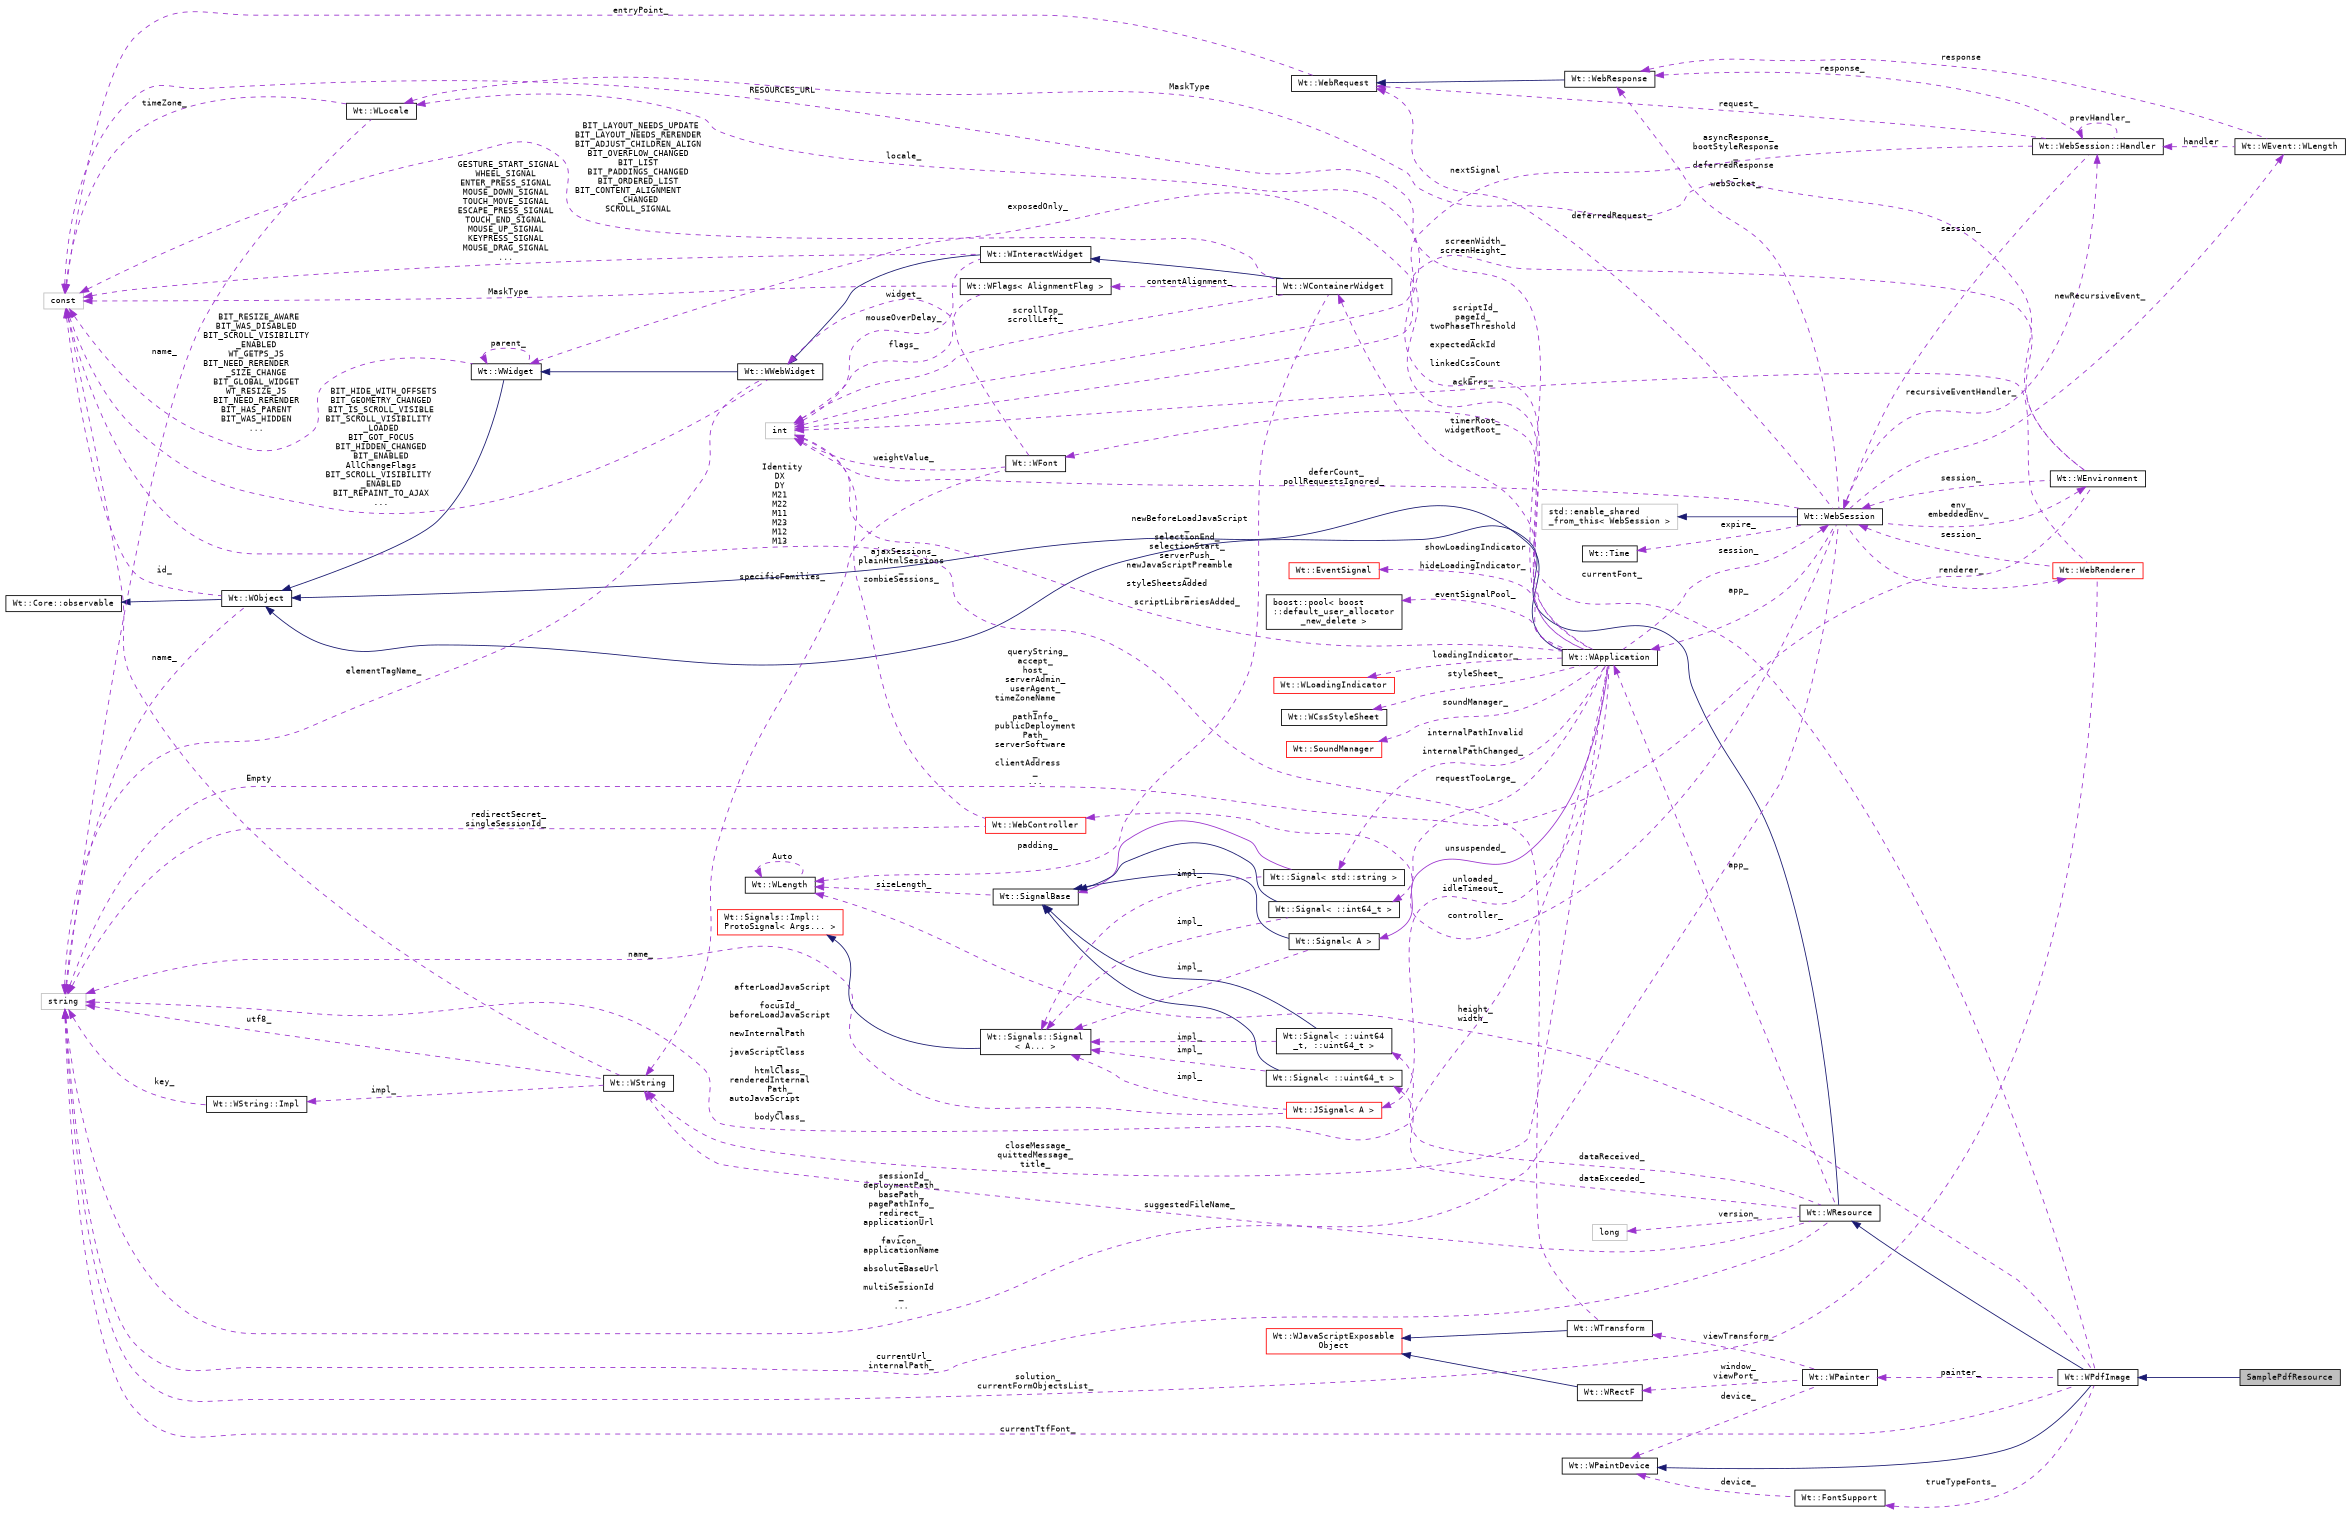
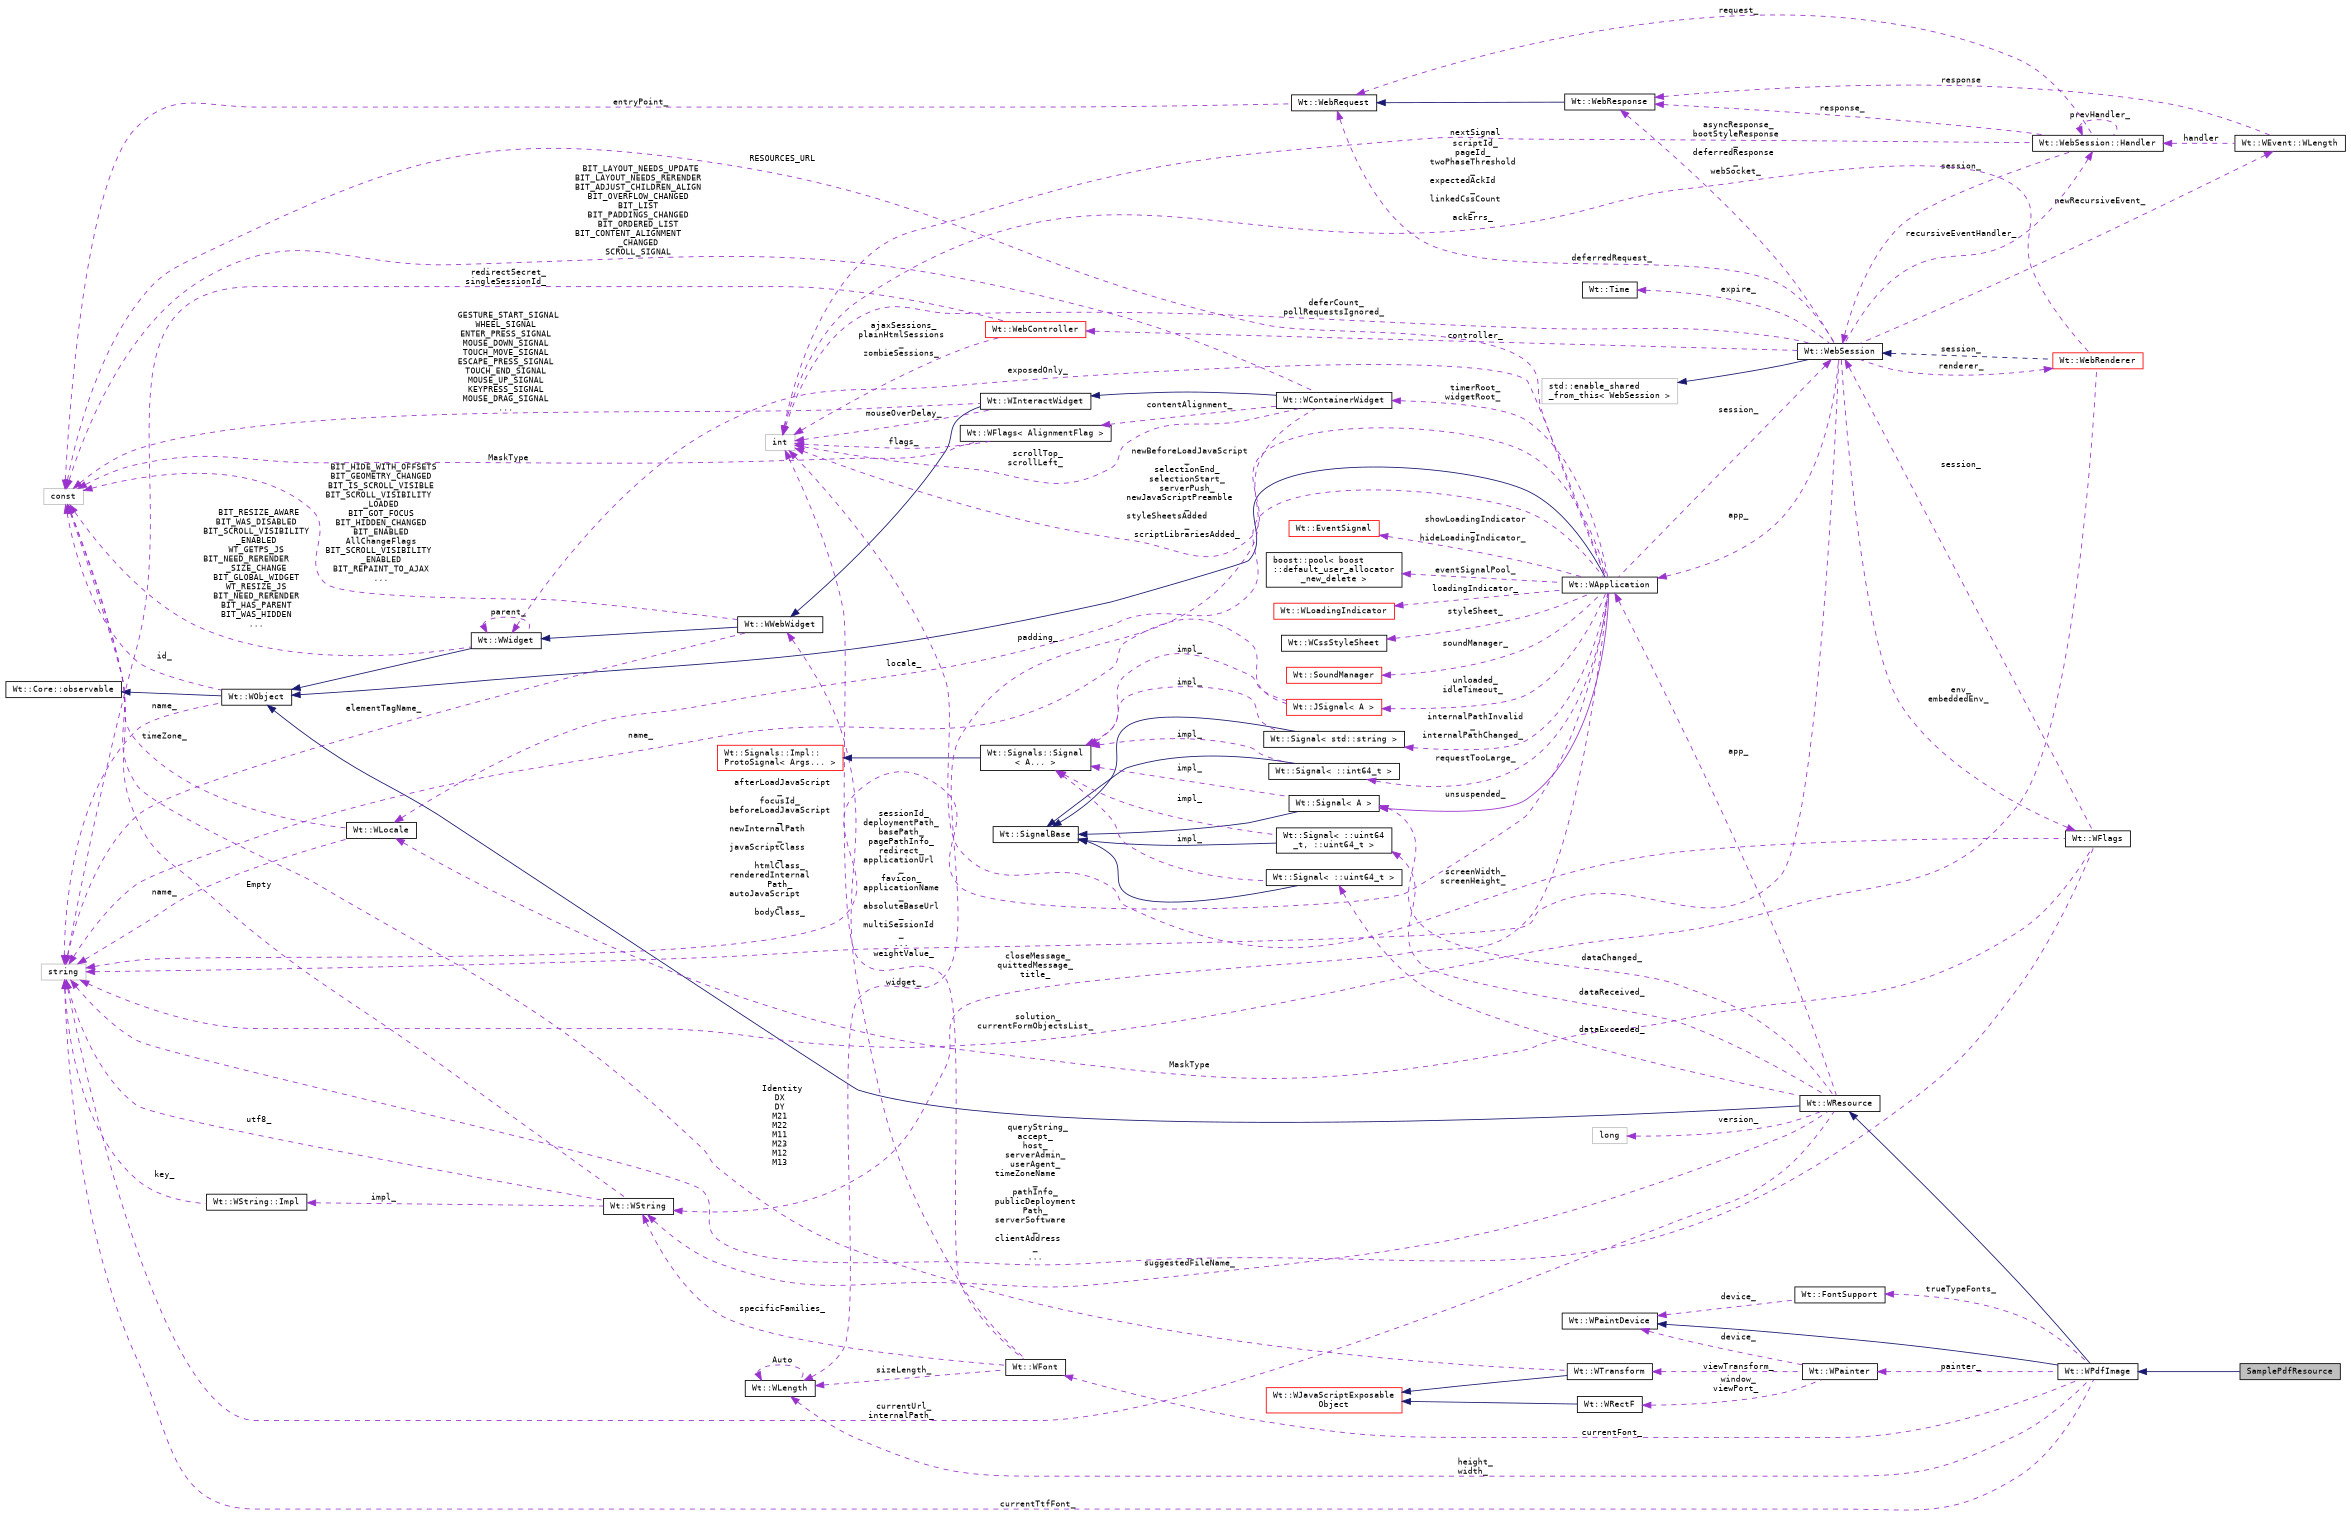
node "Wt::WEnvironment": label "Wt::WEnvironment" -> "Wt::WFlags"
edge "Wt::WebRenderer" -> "Wt::WebSession": color darkorchid3 -> midnightblue
edge "Wt::Signal< std::string >" -> "Wt::SignalBase": color darkorchid3 -> midnightblue
edge "Wt::SignalBase" -> "Wt::WLength": now "Wt::WFont" -> "Wt::WLength"
edge "Wt::WResource" -> "Wt::Signal< A >": added, label "dataChanged_"
